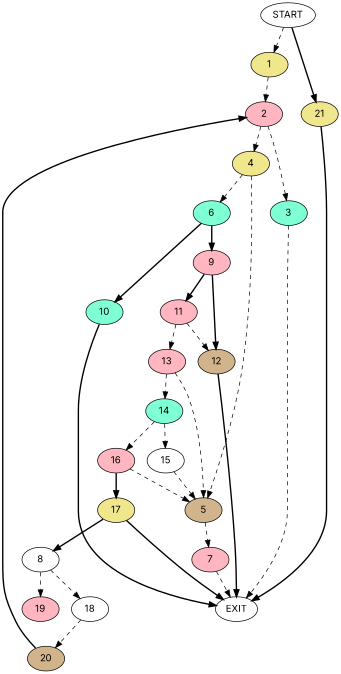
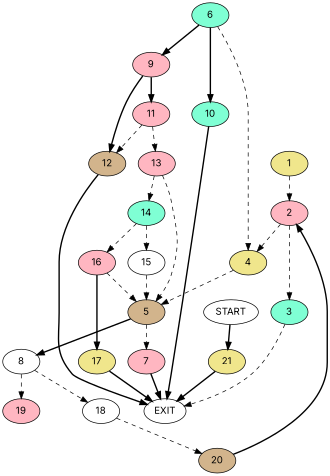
edge "START" -> "1": removed
edge "4" -> "6": reversed
edge "17" -> "8": now "5" -> "8"
edge "7" -> "EXIT": style dashed -> bold
